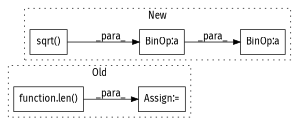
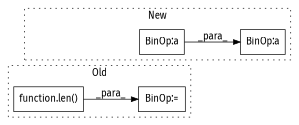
node "sqrt()": removed
node "Assign:=": label "Assign:=" -> "BinOp:="
